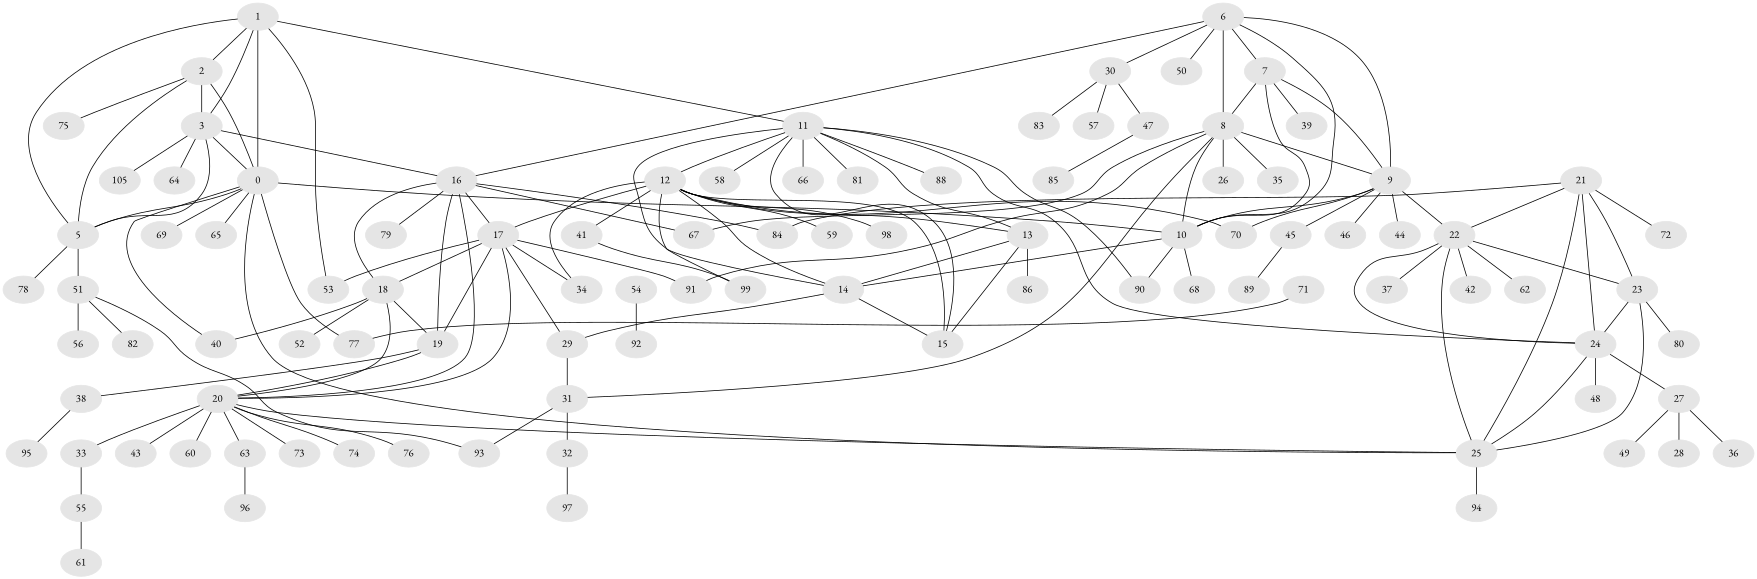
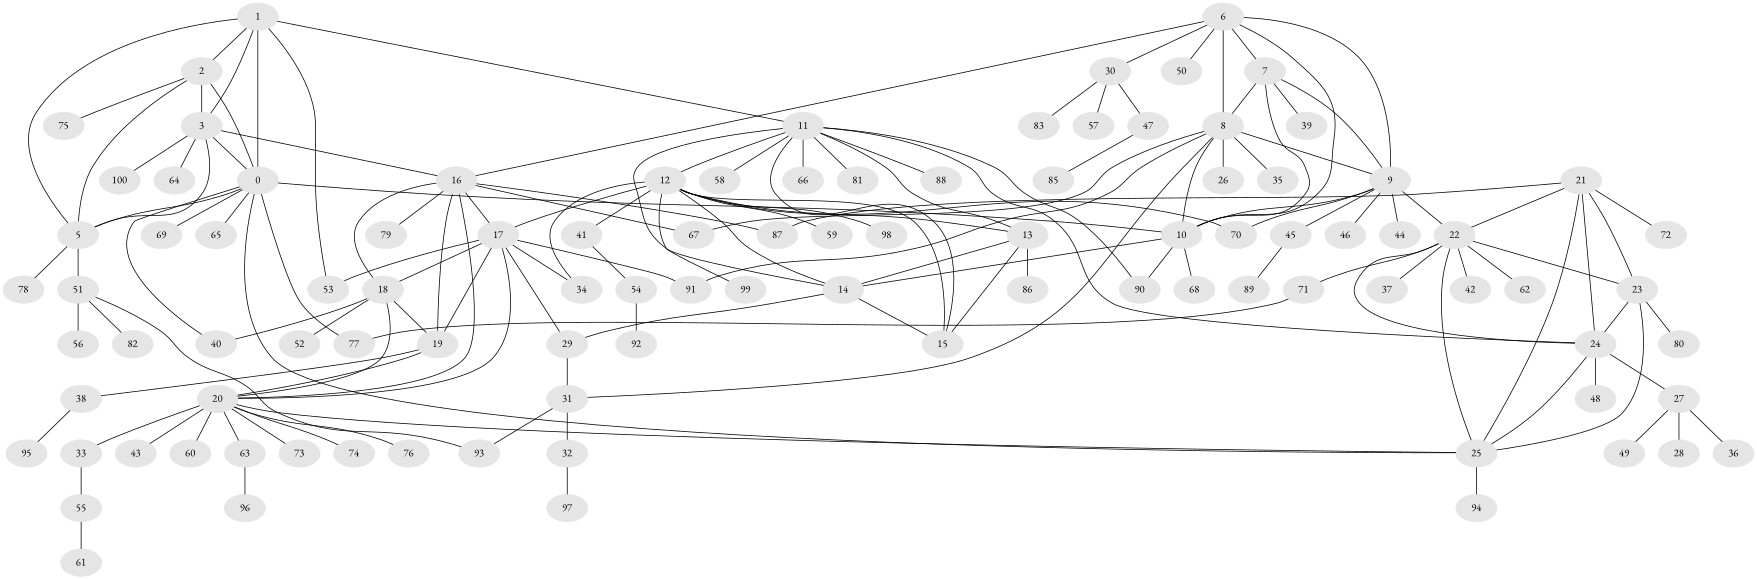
node "105": label "105" -> "100"
node "84": label "84" -> "87"
edge "41" -- "99": now "41" -- "54"
edge "22" -- "71": added
